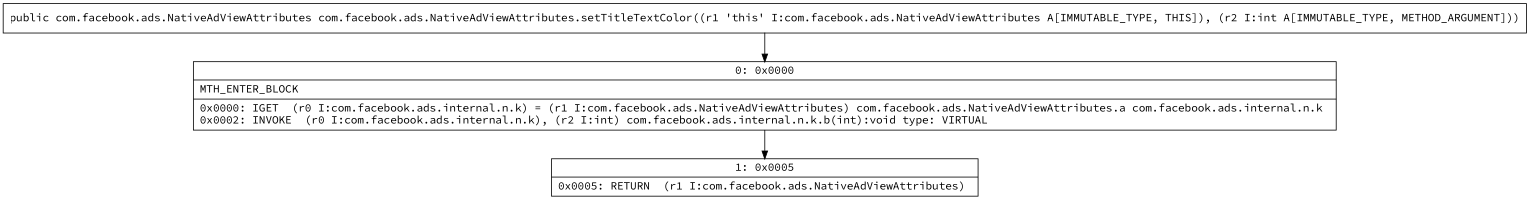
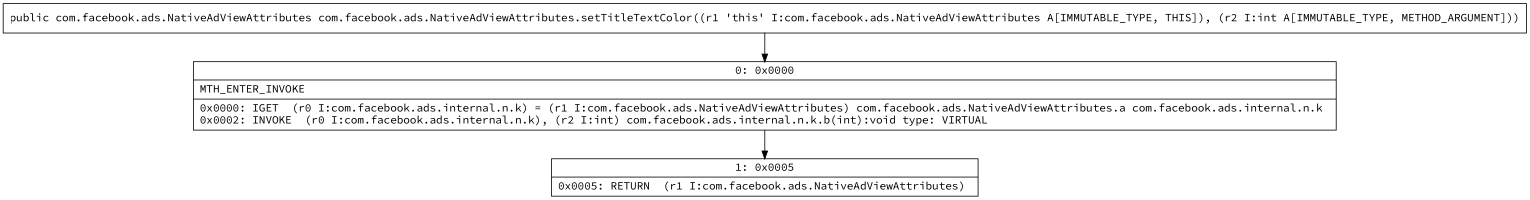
node "0: 0x0000": text "MTH_ENTER_BLOCK" -> "MTH_ENTER_INVOKE"
